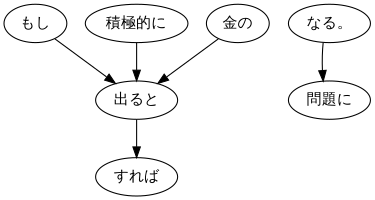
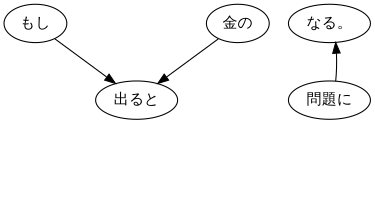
node "積極的に": removed
edge "なる。" -> "問題に": reversed
node "すれば": removed
